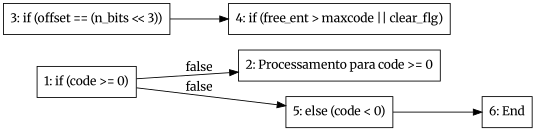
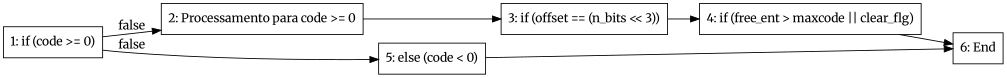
edge "2: Processamento para code >= 0" -> "3: if (offset == (n_bits << 3))": added
edge "4: if (free_ent > maxcode || clear_flg)" -> "6: End": added
